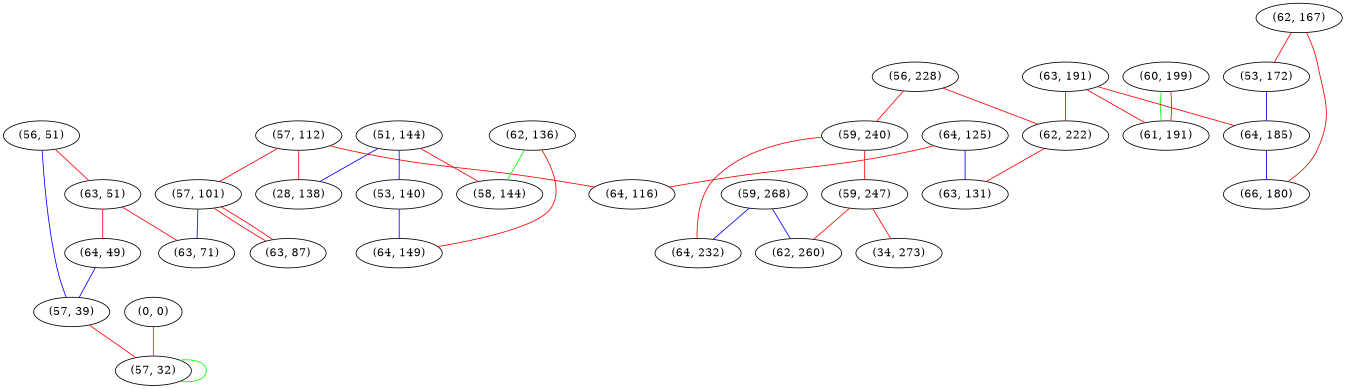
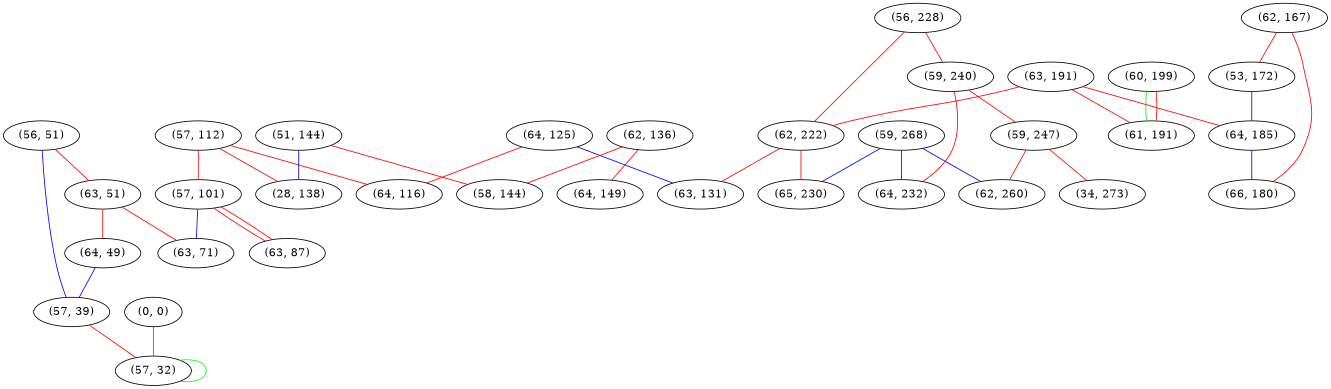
edge "(62, 136)" -- "(58, 144)": color green -> red
node "(53, 140)": removed
node "(65, 230)": added
